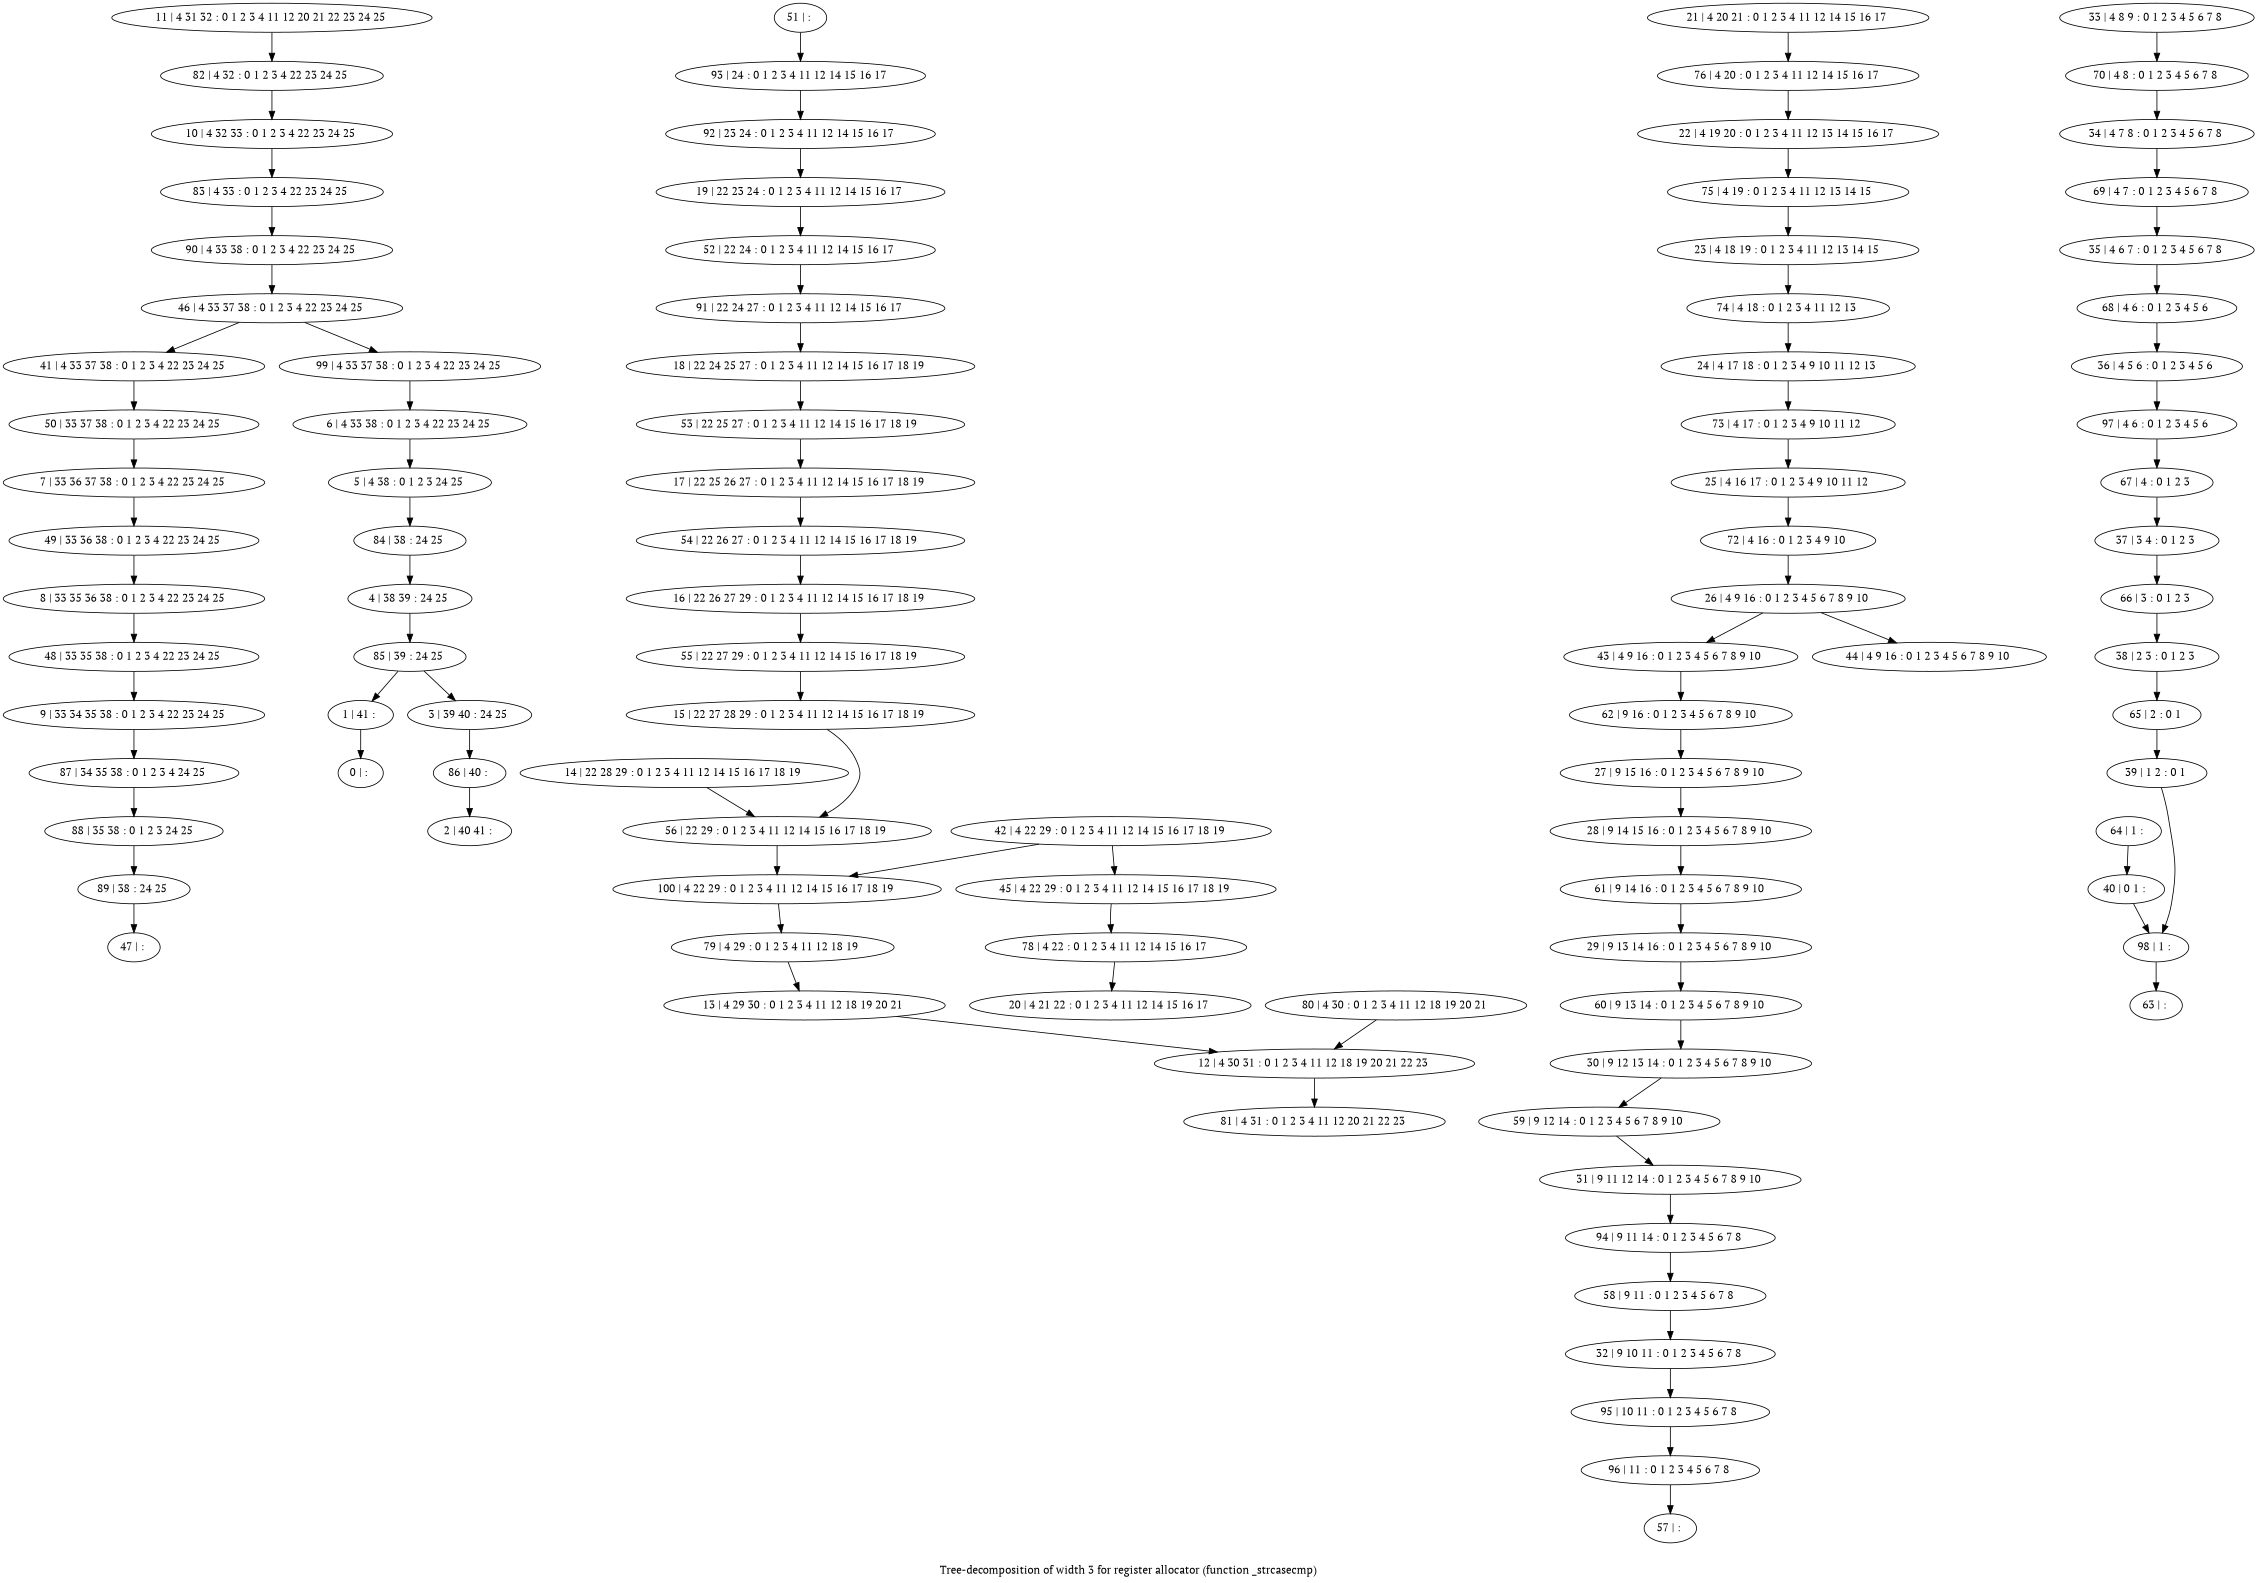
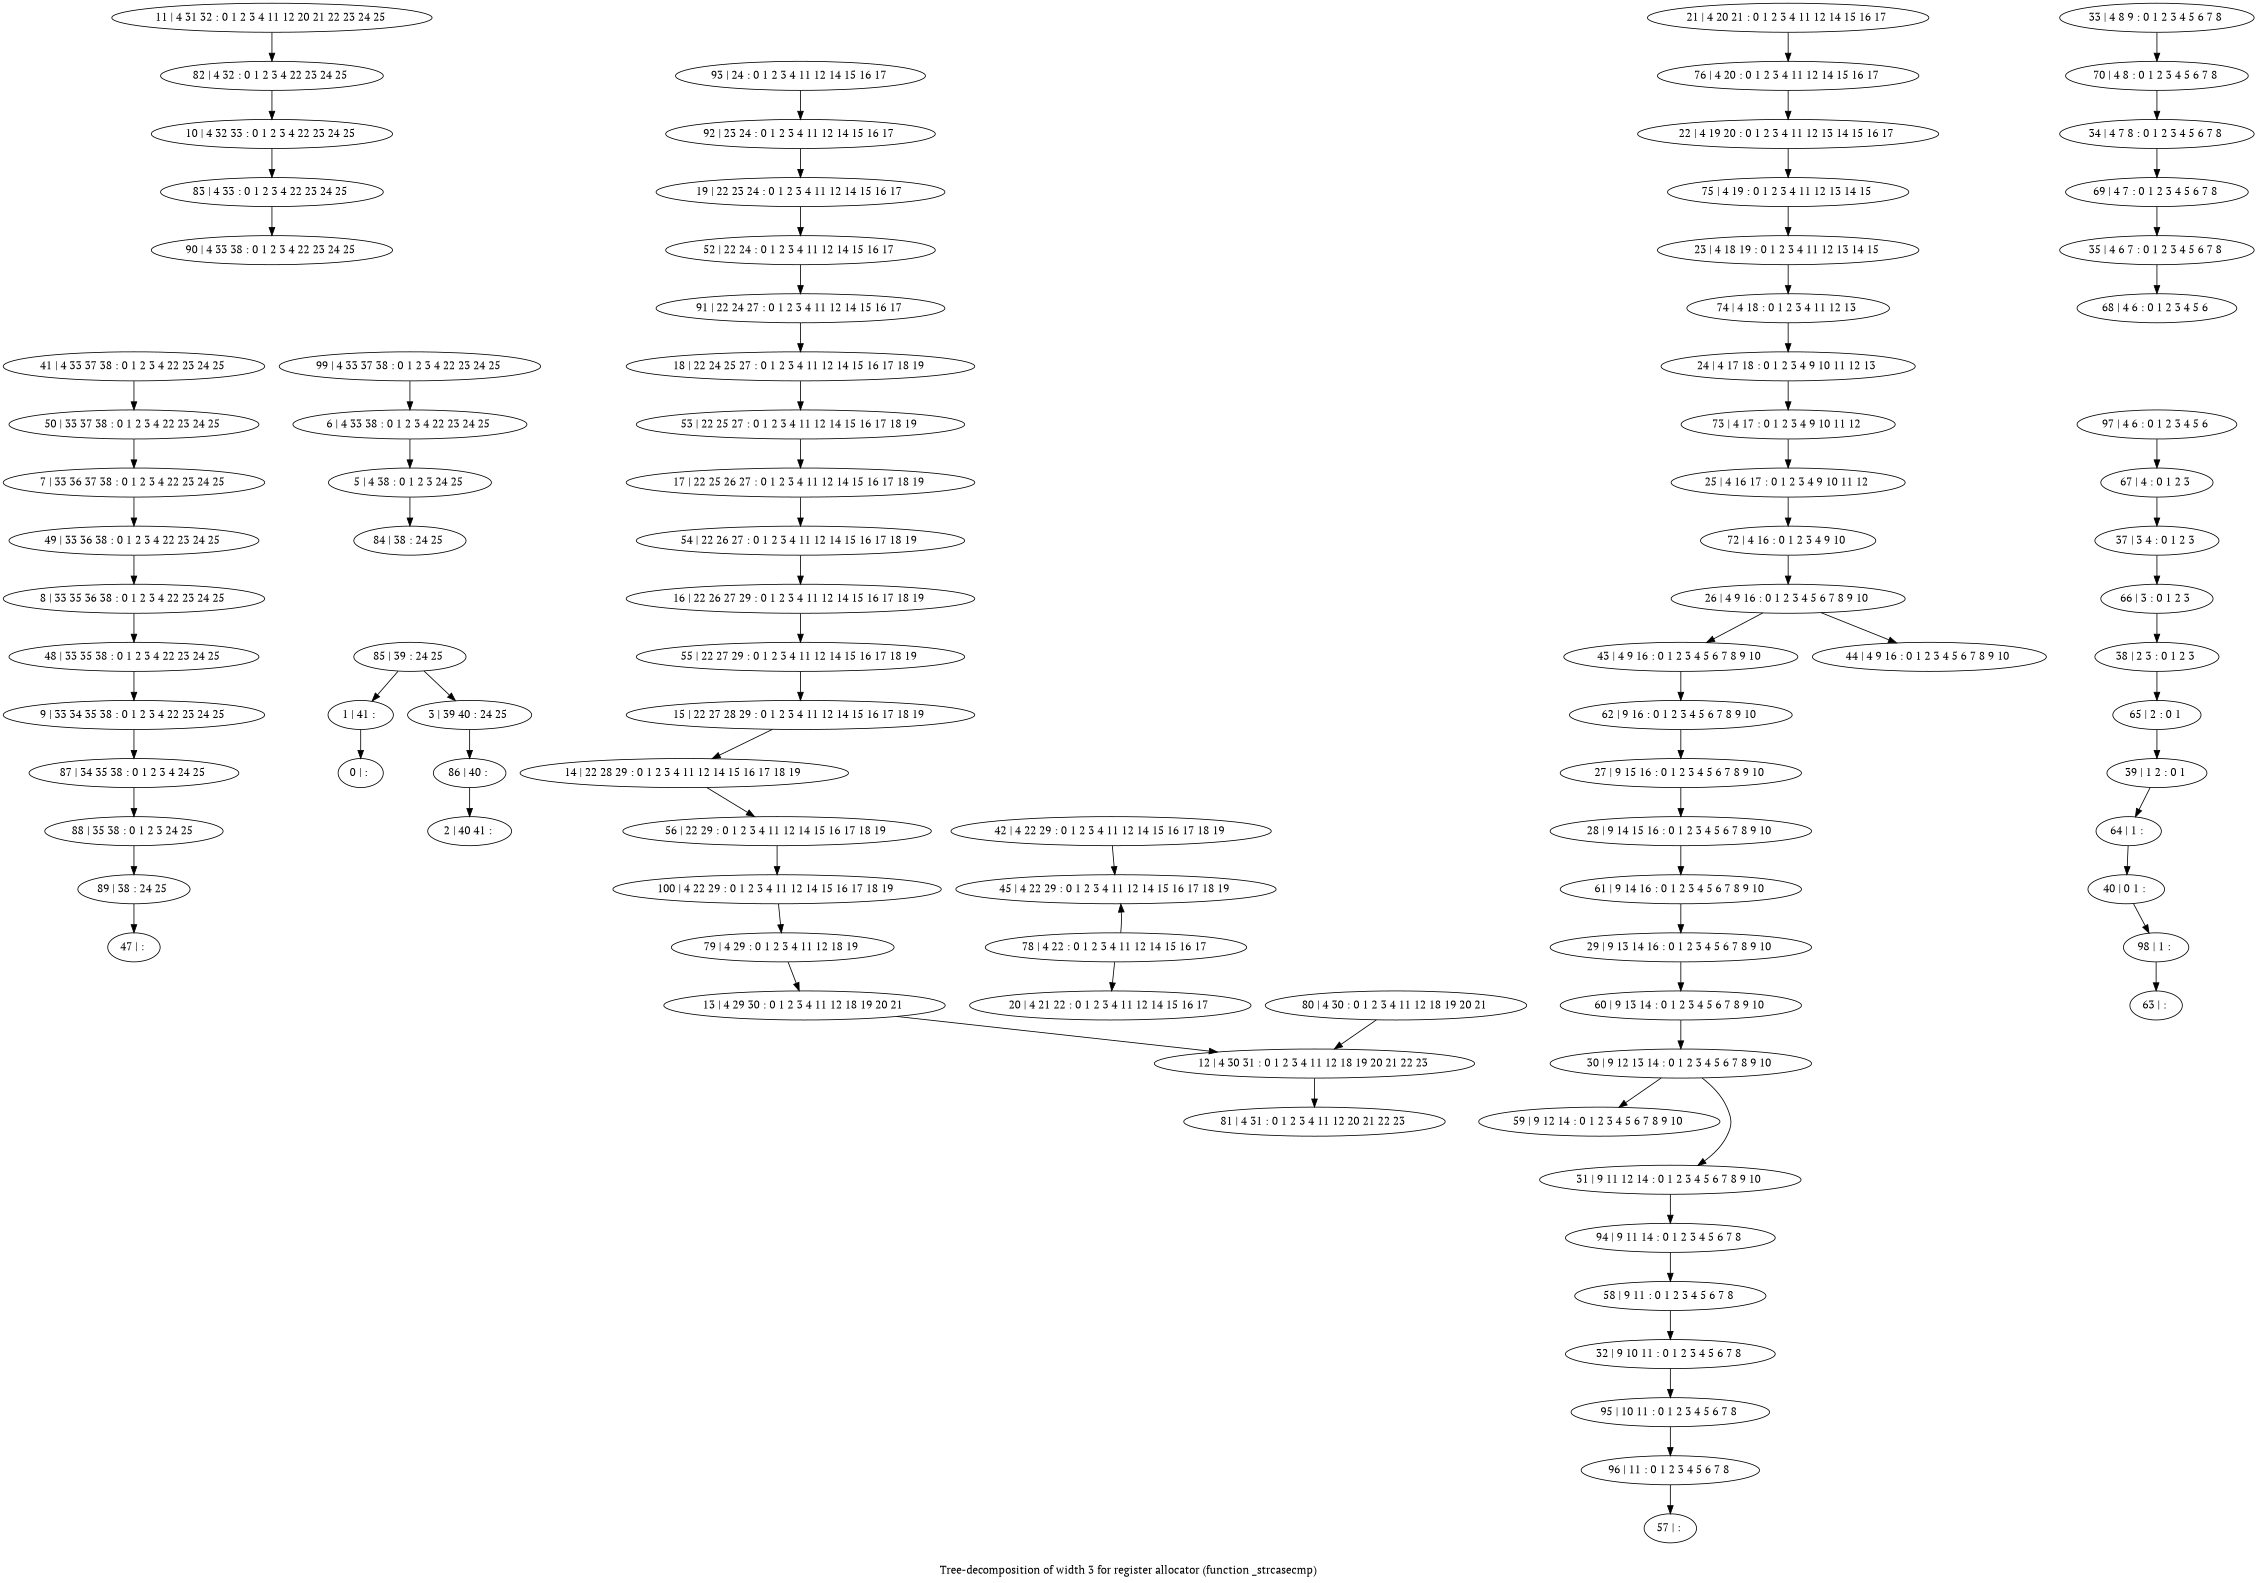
node "51 | :": removed
node "46 | 4 33 37 38 : 0 1 2 3 4 22 23 24 25": removed
node "36 | 4 5 6 : 0 1 2 3 4 5 6": removed
node "4 | 38 39 : 24 25": removed
edge "15 | 22 27 28 29 : 0 1 2 3 4 11 12 14 15 16 17 18 19" -> "56 | 22 29 : 0 1 2 3 4 11 12 14 15 16 17 18 19": now "15 | 22 27 28 29 : 0 1 2 3 4 11 12 14 15 16 17 18 19" -> "14 | 22 28 29 : 0 1 2 3 4 11 12 14 15 16 17 18 19"
edge "39 | 1 2 : 0 1" -> "98 | 1 :": now "39 | 1 2 : 0 1" -> "64 | 1 :"
edge "42 | 4 22 29 : 0 1 2 3 4 11 12 14 15 16 17 18 19" -> "100 | 4 22 29 : 0 1 2 3 4 11 12 14 15 16 17 18 19": removed
edge "45 | 4 22 29 : 0 1 2 3 4 11 12 14 15 16 17 18 19" -> "78 | 4 22 : 0 1 2 3 4 11 12 14 15 16 17": reversed
edge "59 | 9 12 14 : 0 1 2 3 4 5 6 7 8 9 10" -> "31 | 9 11 12 14 : 0 1 2 3 4 5 6 7 8 9 10": now "30 | 9 12 13 14 : 0 1 2 3 4 5 6 7 8 9 10" -> "31 | 9 11 12 14 : 0 1 2 3 4 5 6 7 8 9 10"
